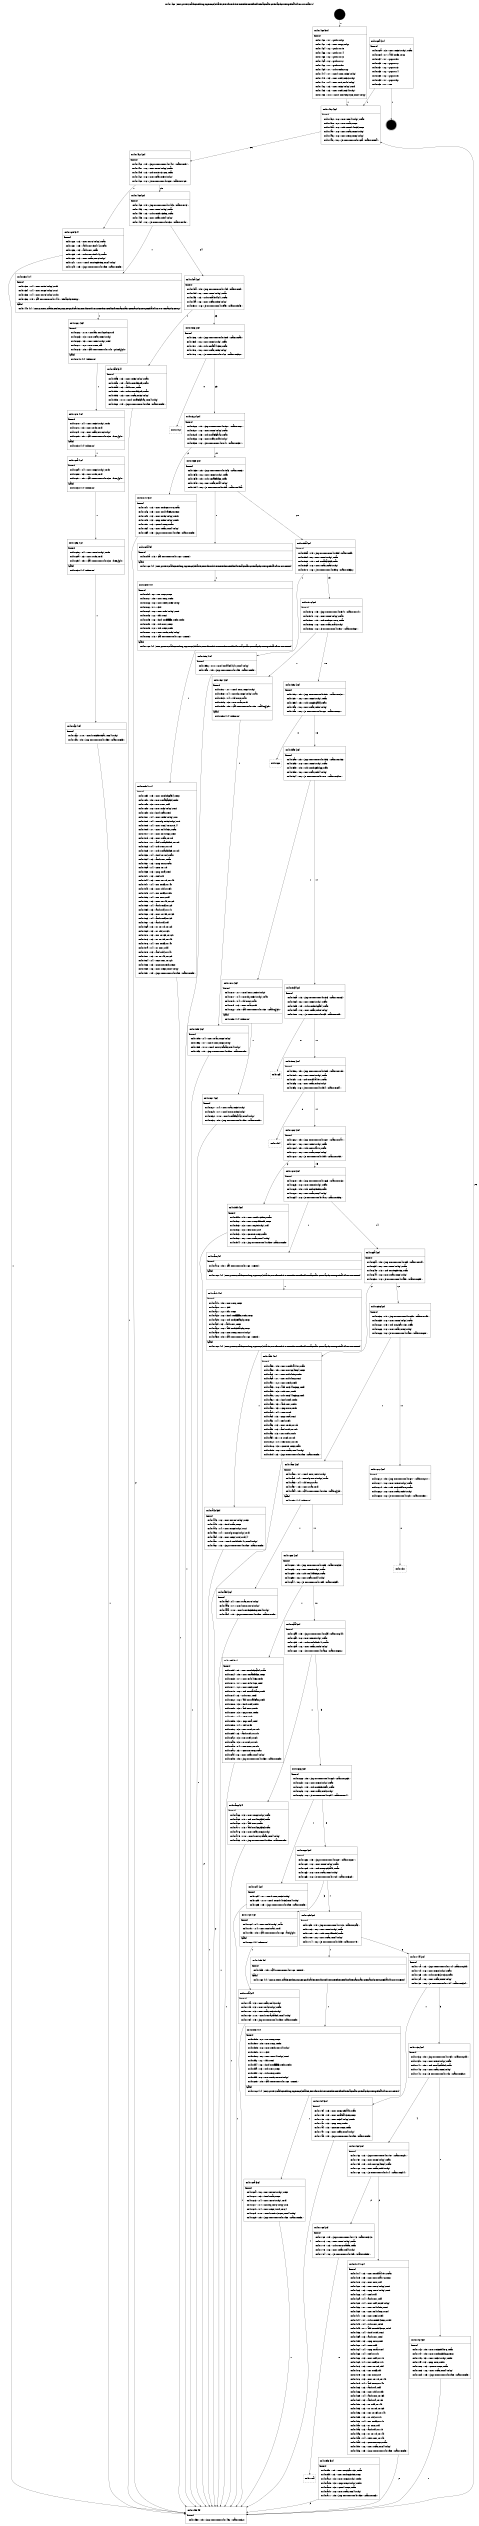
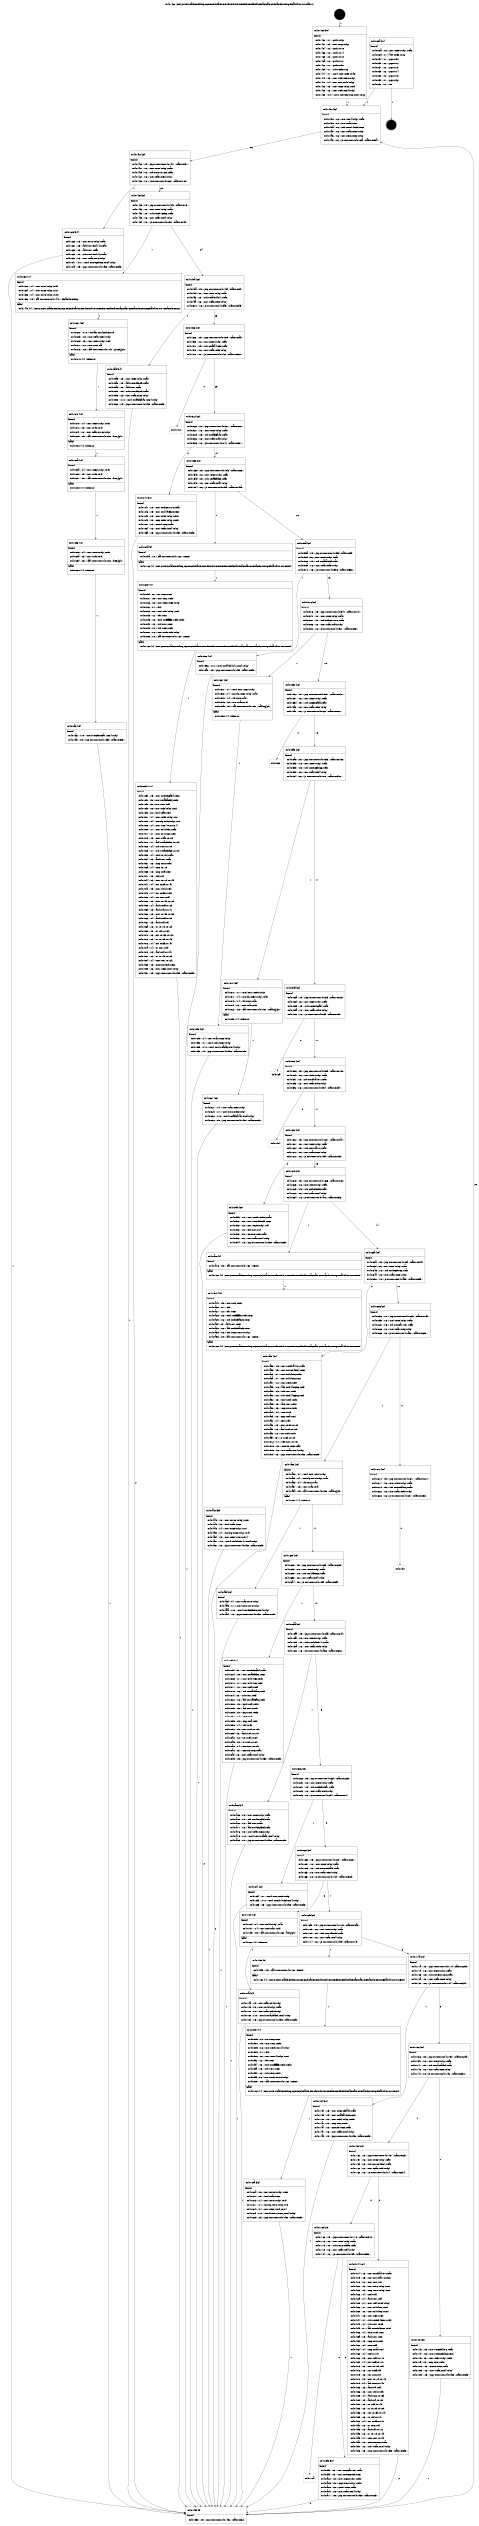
edge "0x401a1b [40]" -> "0x401a43 [35]": removed, label "1"
edge "0x40176e [28]" -> "0x4019f8 [30]": added, label "2"
